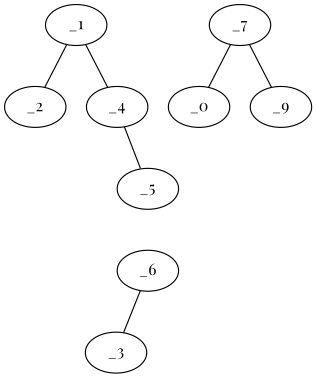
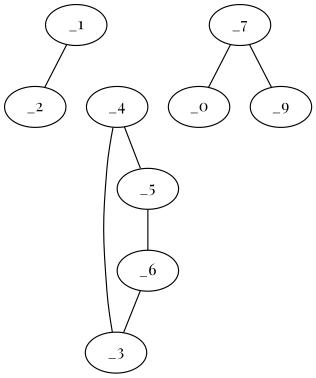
edge "_1" -- "_4": now "_3" -- "_4"
edge "_5" -- "_6": added
